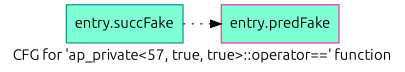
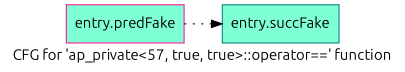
edge "entry.succFake" -> "entry.predFake": reversed
